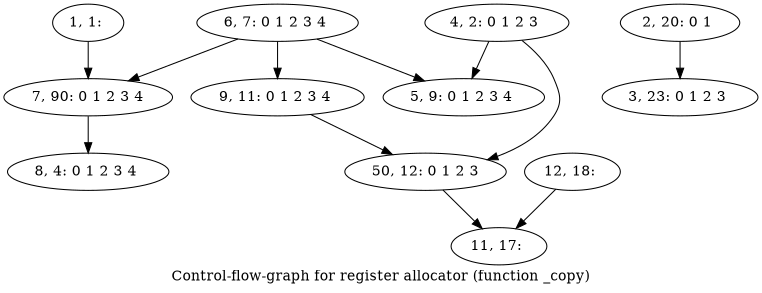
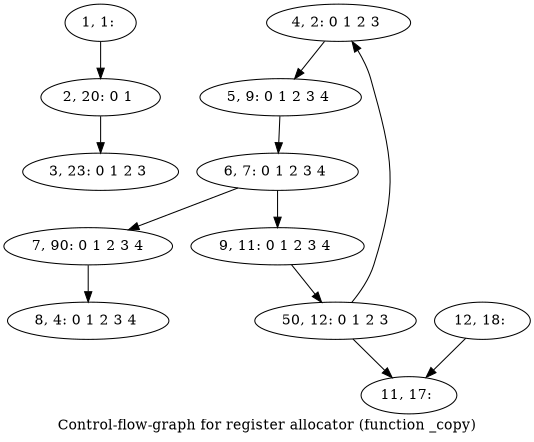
edge "1, 1:" -> "7, 90: 0 1 2 3 4": now "1, 1:" -> "2, 20: 0 1"
edge "6, 7: 0 1 2 3 4" -> "5, 9: 0 1 2 3 4": reversed
edge "4, 2: 0 1 2 3" -> "50, 12: 0 1 2 3": reversed
